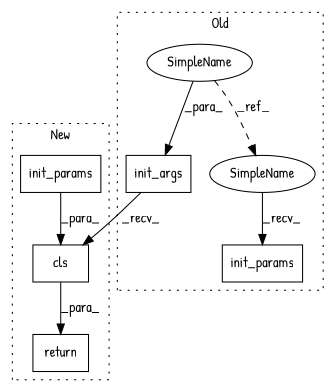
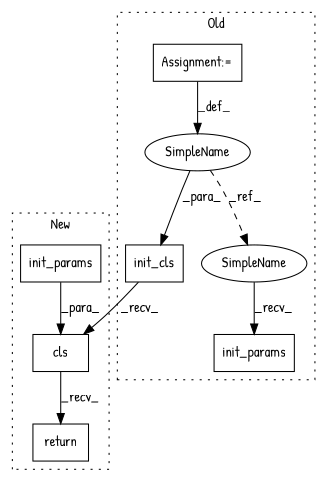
node "Assignment:=": added
node "init_args": label "init_args" -> "init_cls"
edge "cls" -> "return": label "_para_" -> "_recv_"
